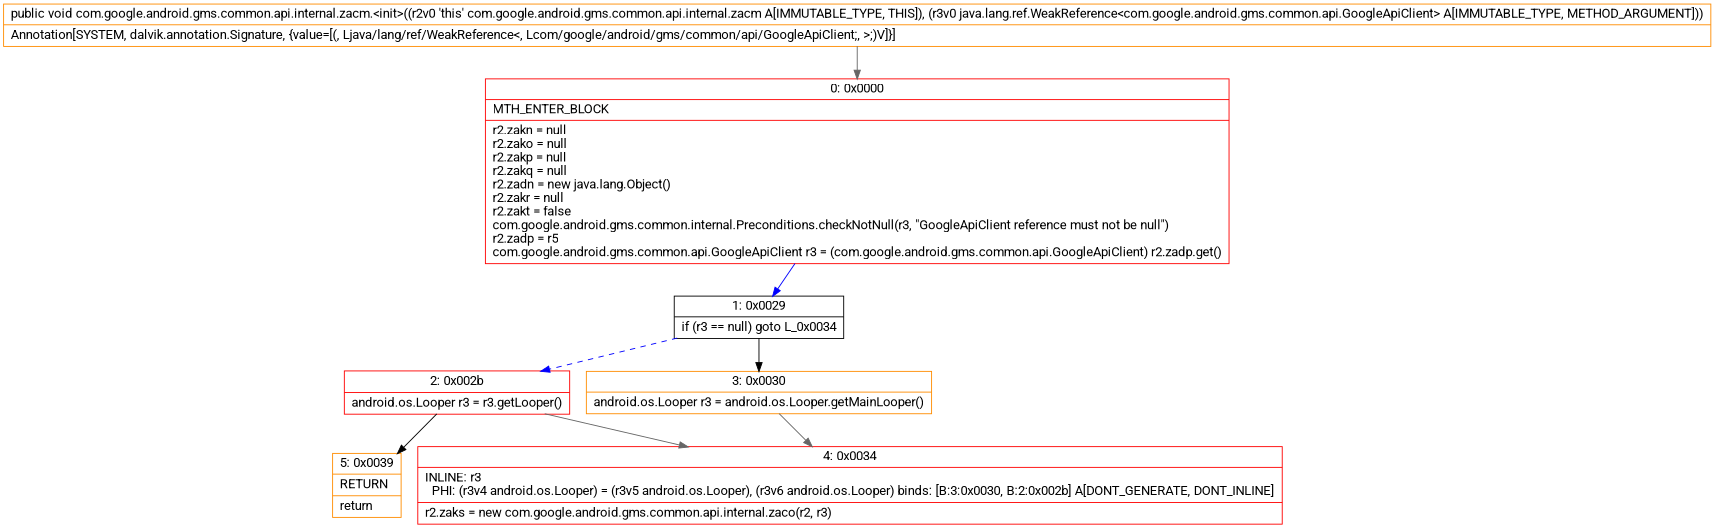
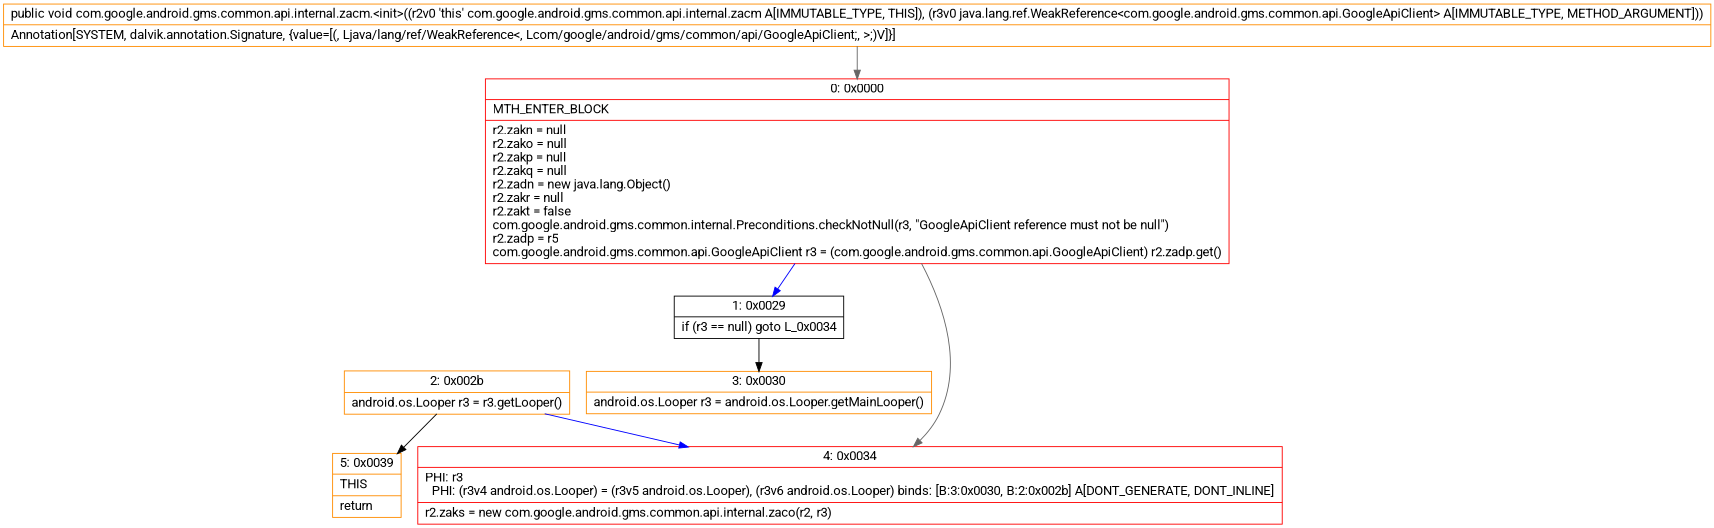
edge "1: 0x0029" -> "2: 0x002b": removed
node "2: 0x002b": color red -> darkorange
edge "3: 0x0030" -> "4: 0x0034": now "0: 0x0000" -> "4: 0x0034"
edge "2: 0x002b" -> "4: 0x0034": color gray40 -> blue
node "4: 0x0034": text "INLINE: r3" -> "PHI: r3"
node "5: 0x0039": text "RETURN" -> "THIS"
